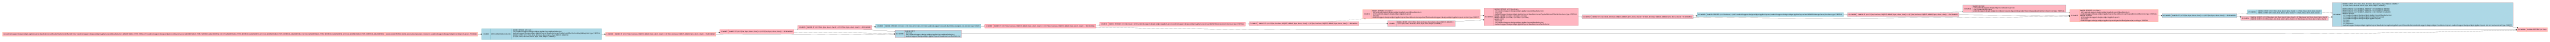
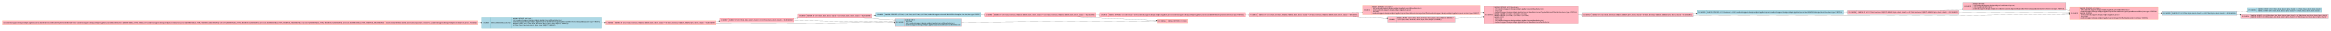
node "19: 0x0040": removed
